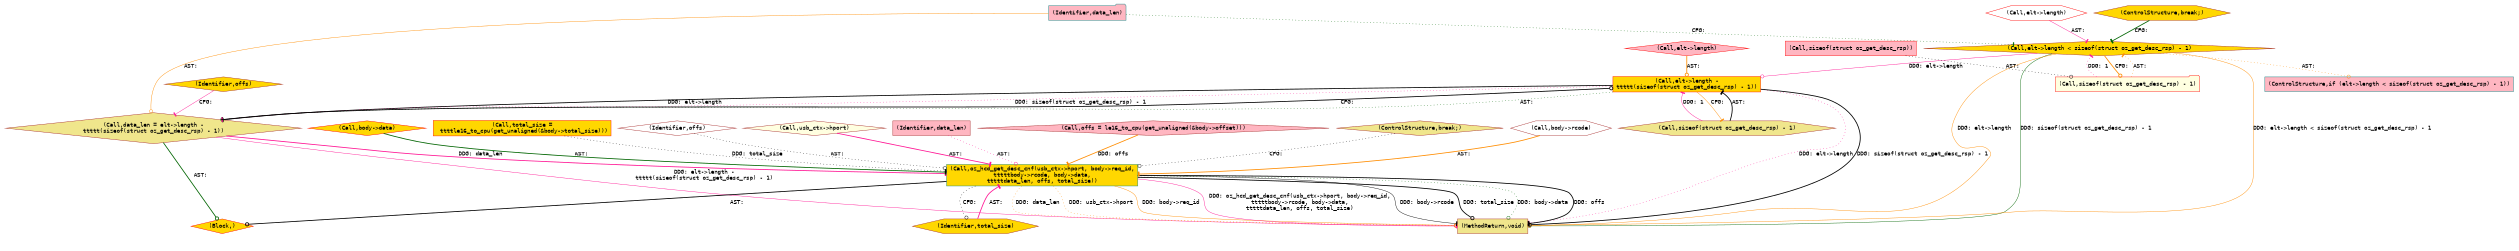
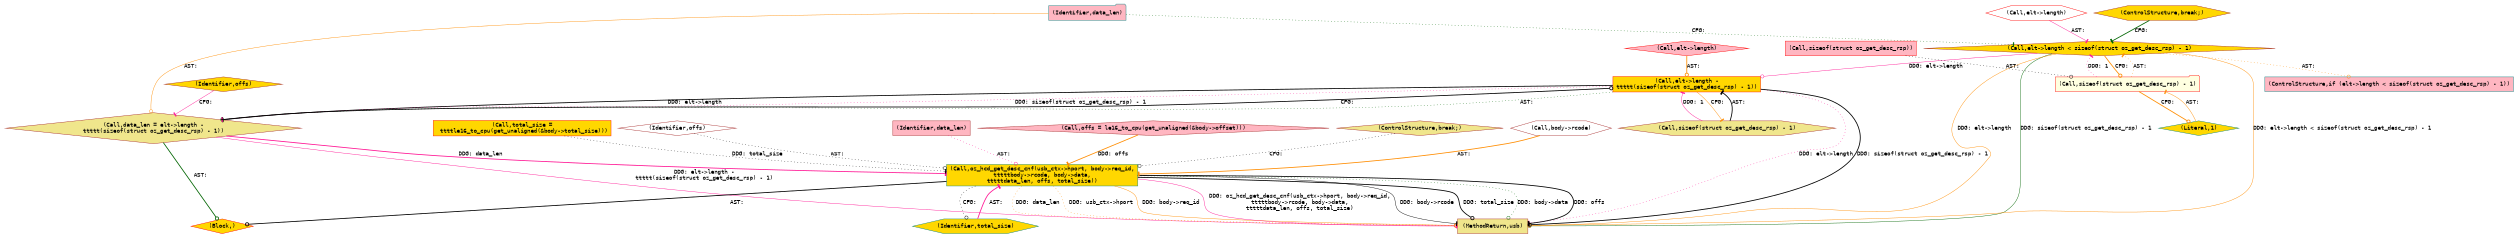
node "(Call,body->data)": removed
node "(Call,usb_ctx->hport)": removed
node "(Literal,1)": added
node "(Identifier,total_size)": color brown -> teal
node "(MethodReturn,void)": label "(MethodReturn,void)" -> "(MethodReturn,usb)"
